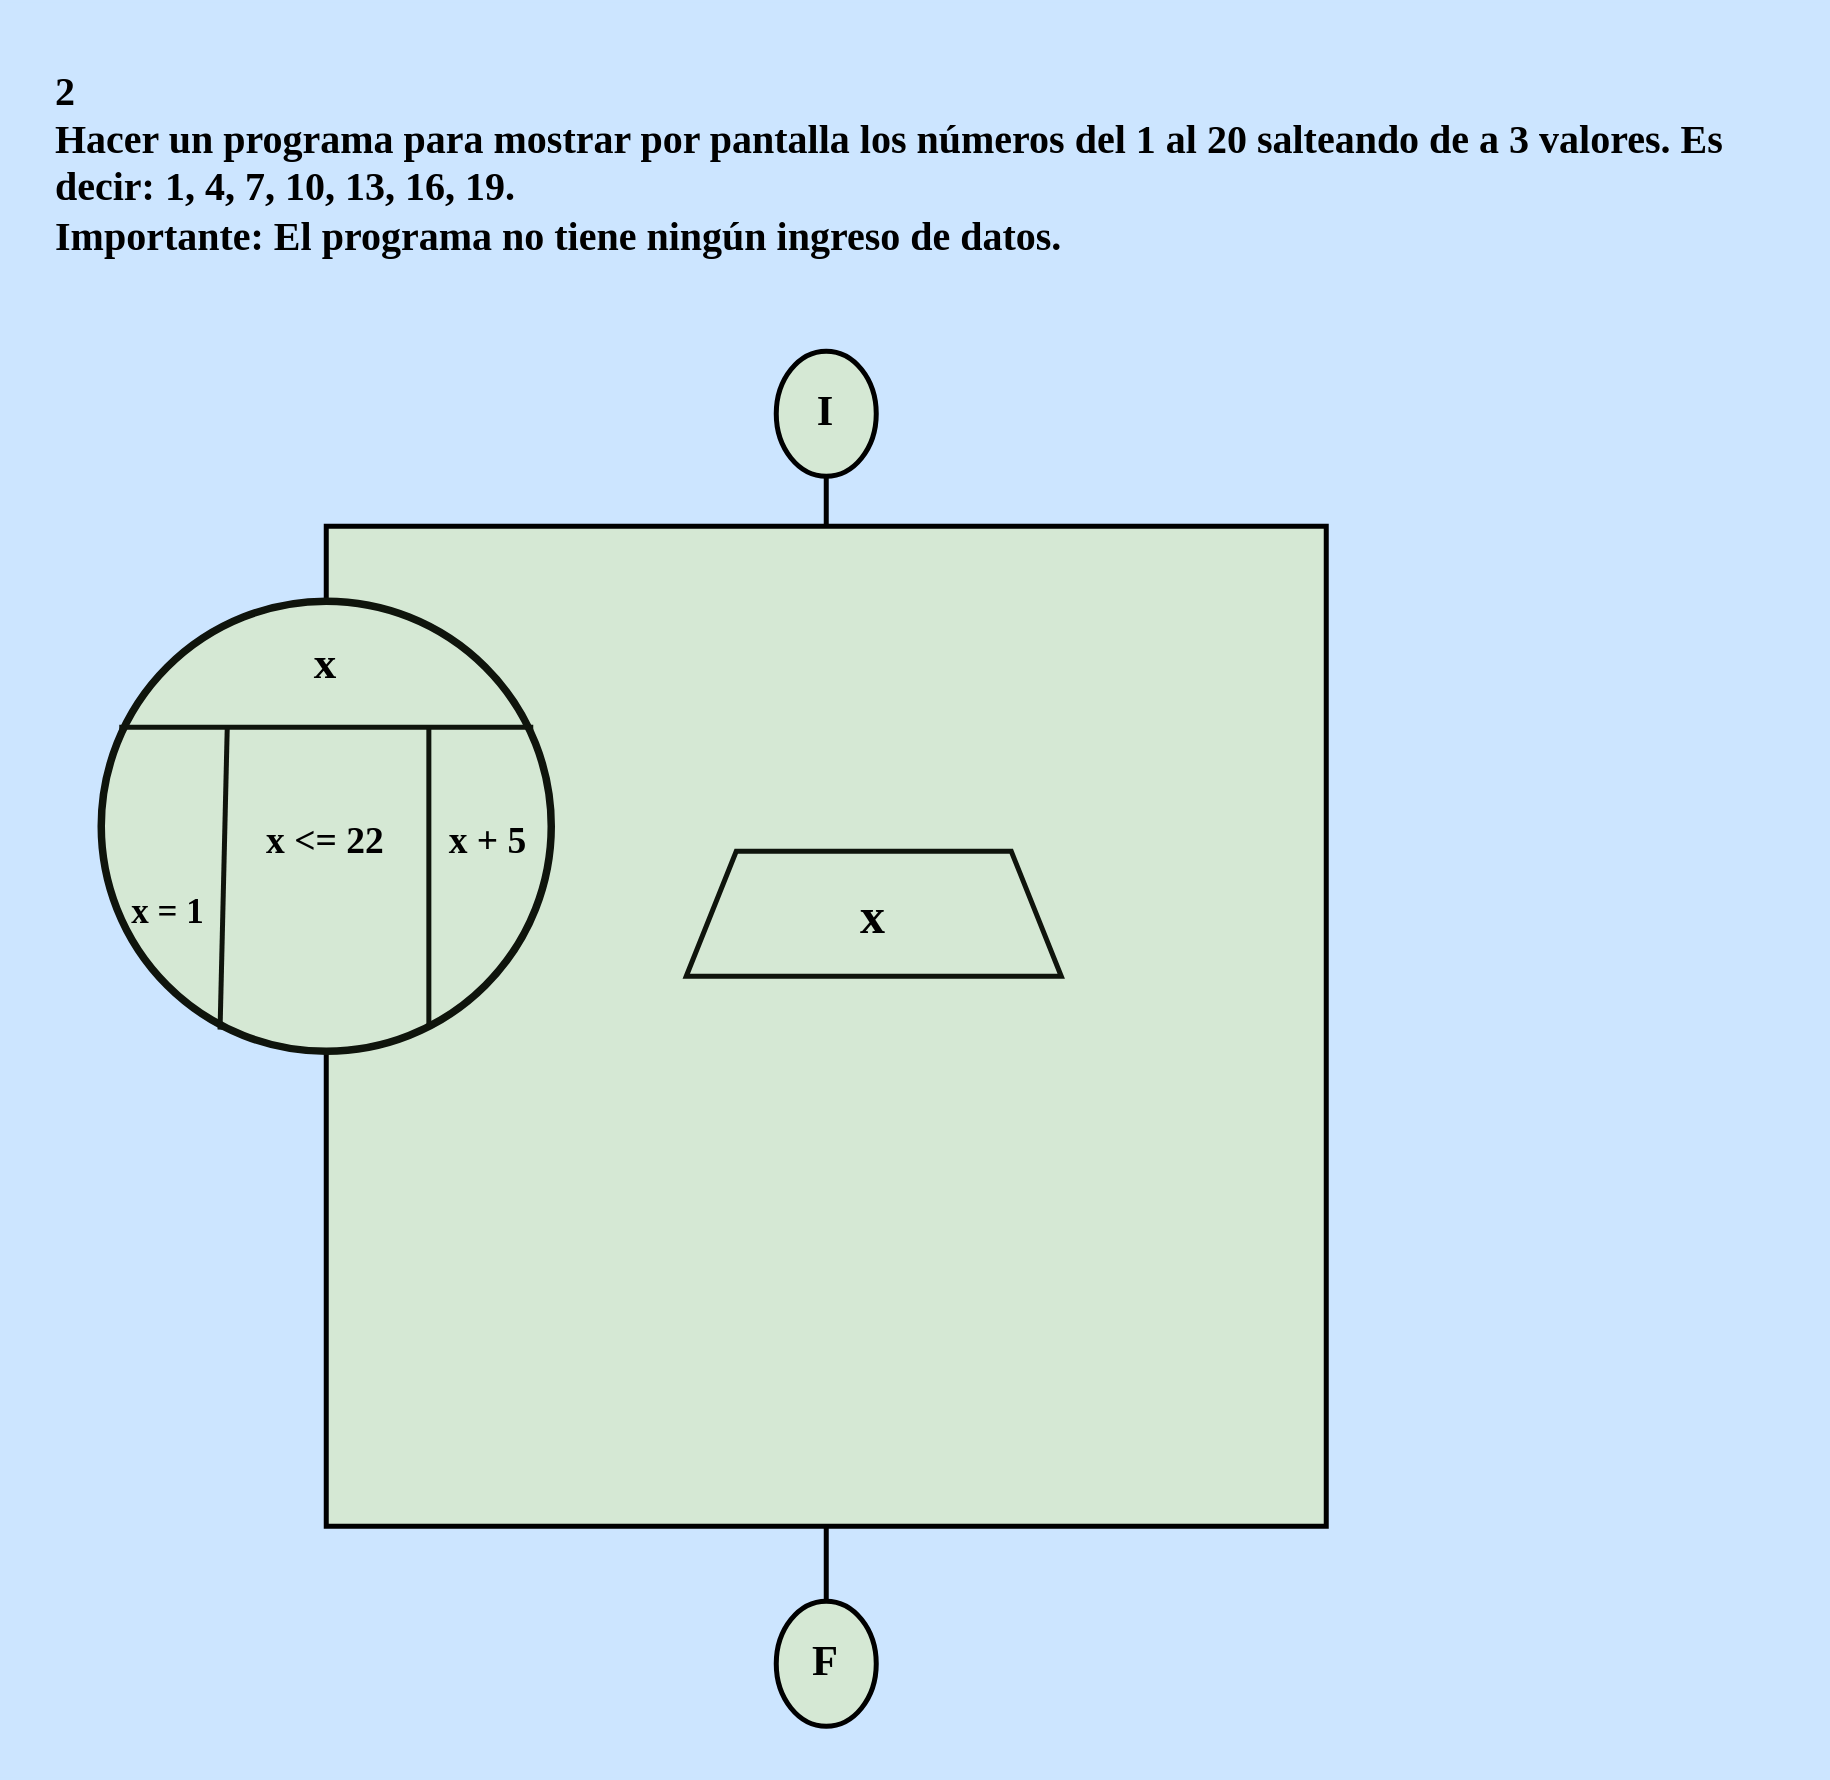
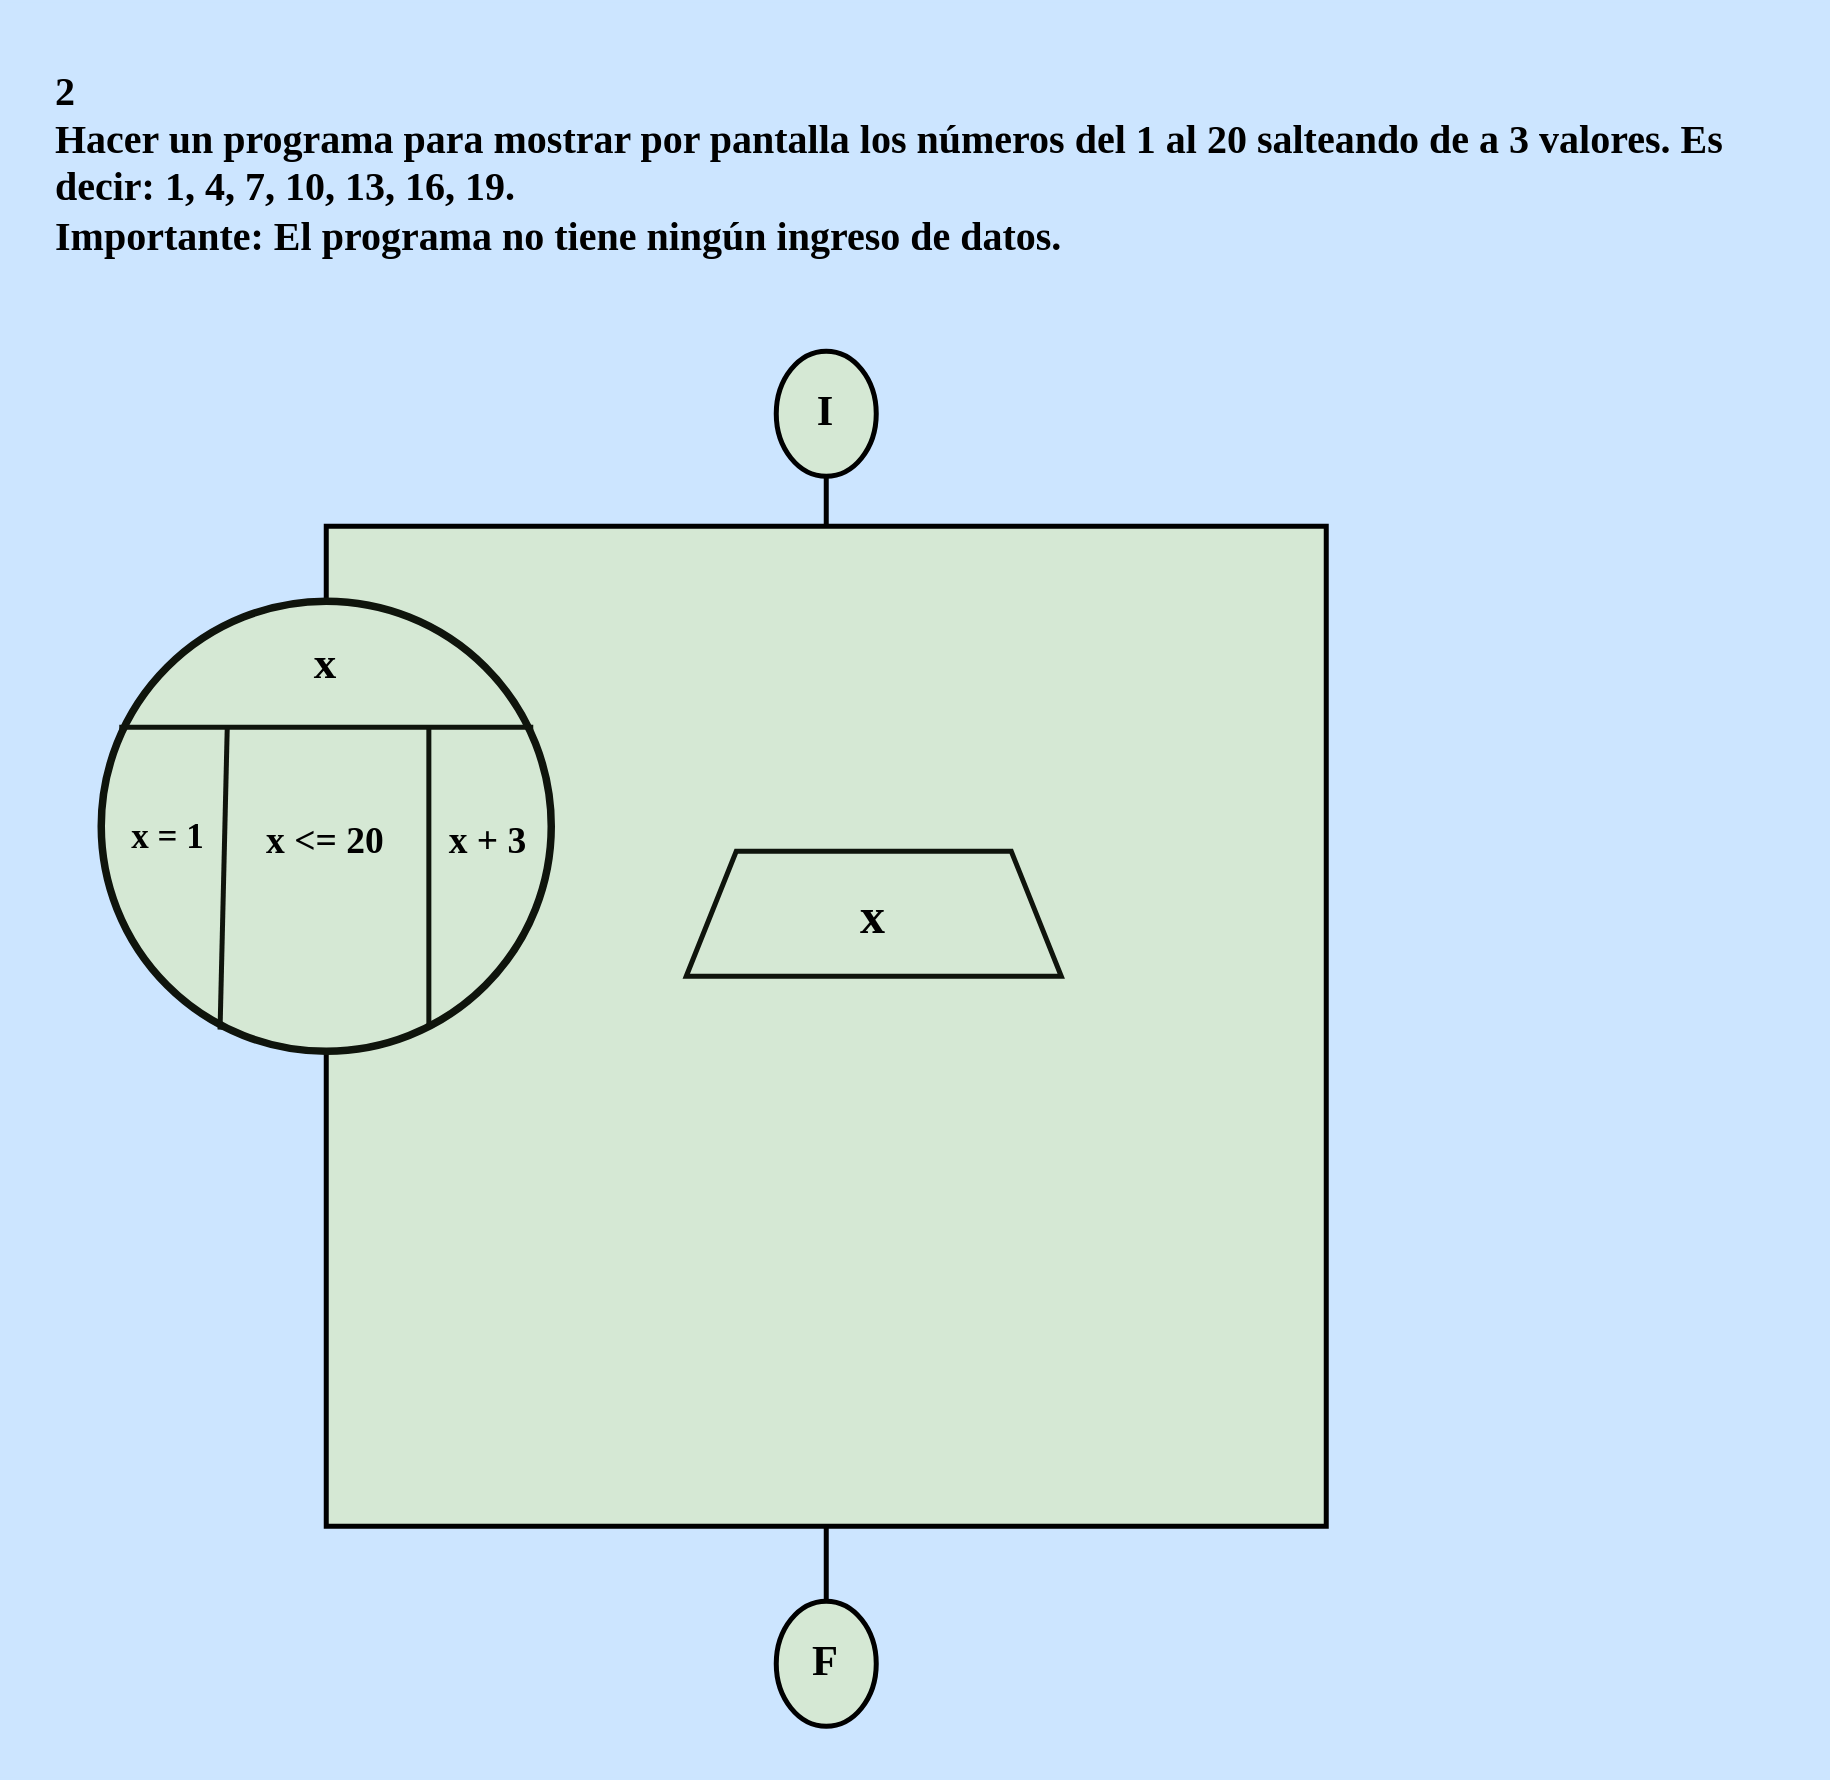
node "x <= 22": label "x <= 22" -> "x <= 20"
node "x + 5": label "x + 5" -> "x + 3"
node "x = 1": moved (169, 914) -> (169, 839)
